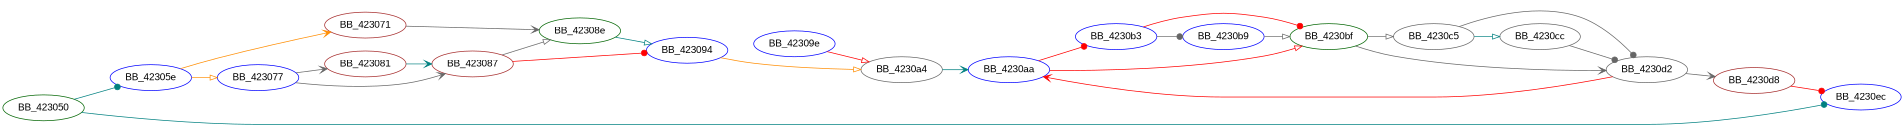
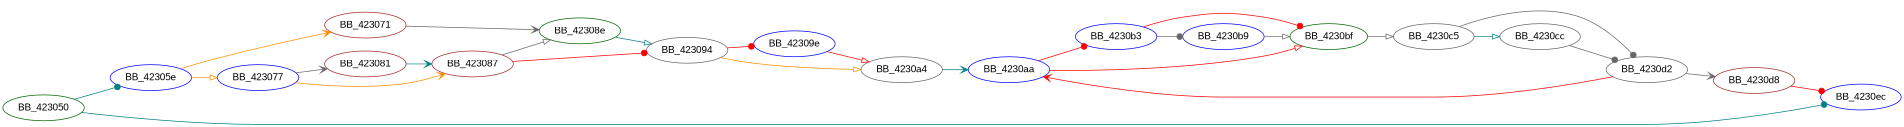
edge "BB_423094" -> "BB_42309e": added
node "BB_423094": color blue -> gray40
edge "BB_4230bf" -> "BB_4230d2": removed
edge "BB_423077" -> "BB_423087": color gray40 -> darkorange
